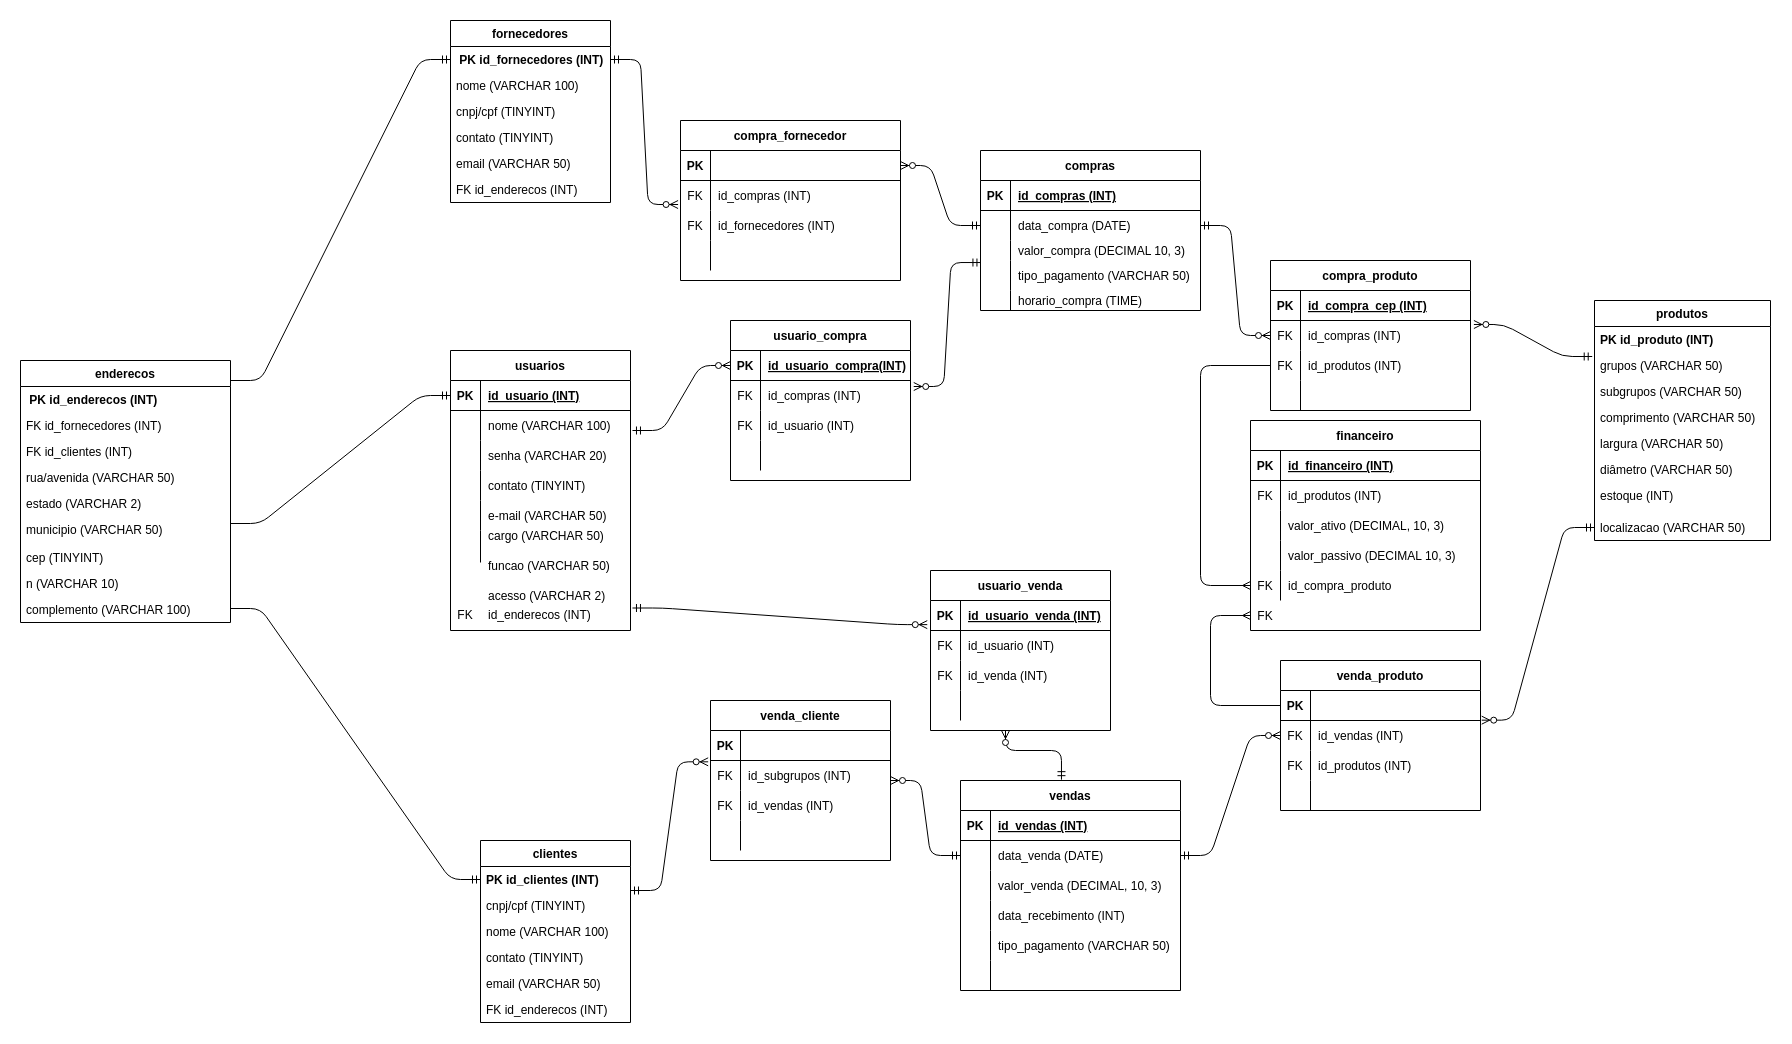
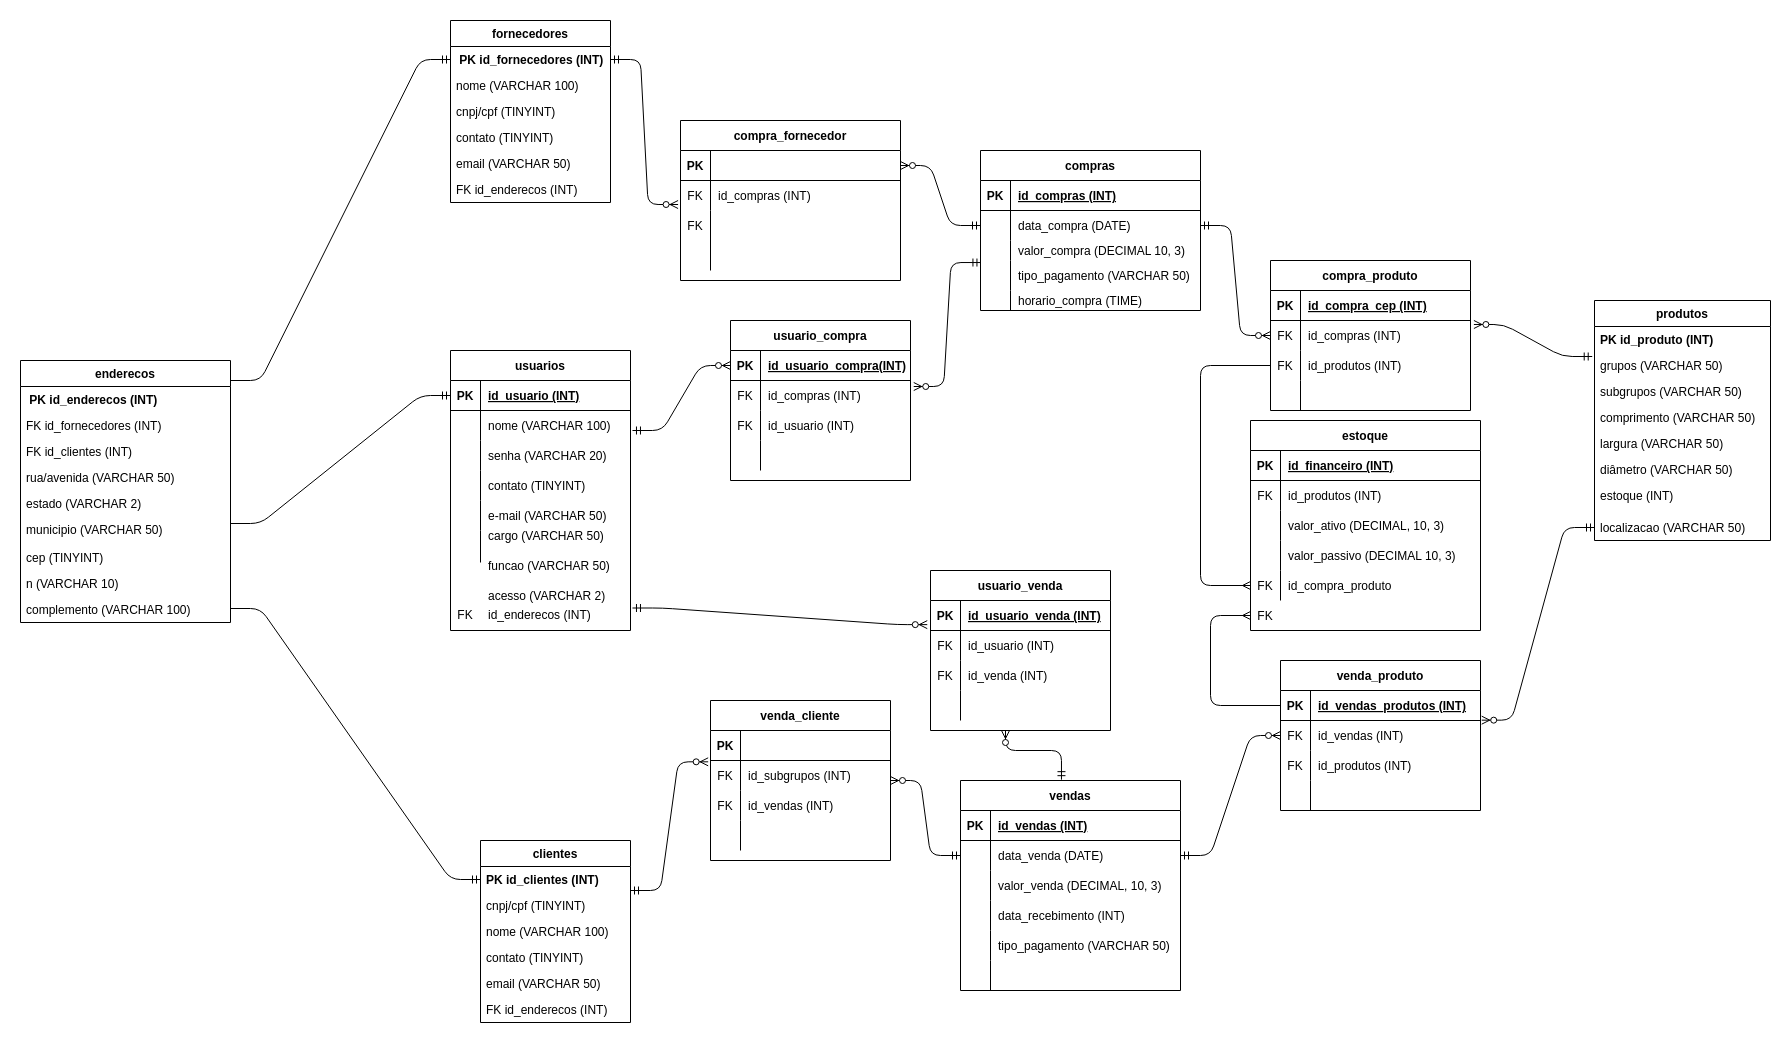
node "id_fornecedores (INT)": removed
node "financeiro": label "financeiro" -> "estoque"
node "id_vendas_produtos (INT)": added
